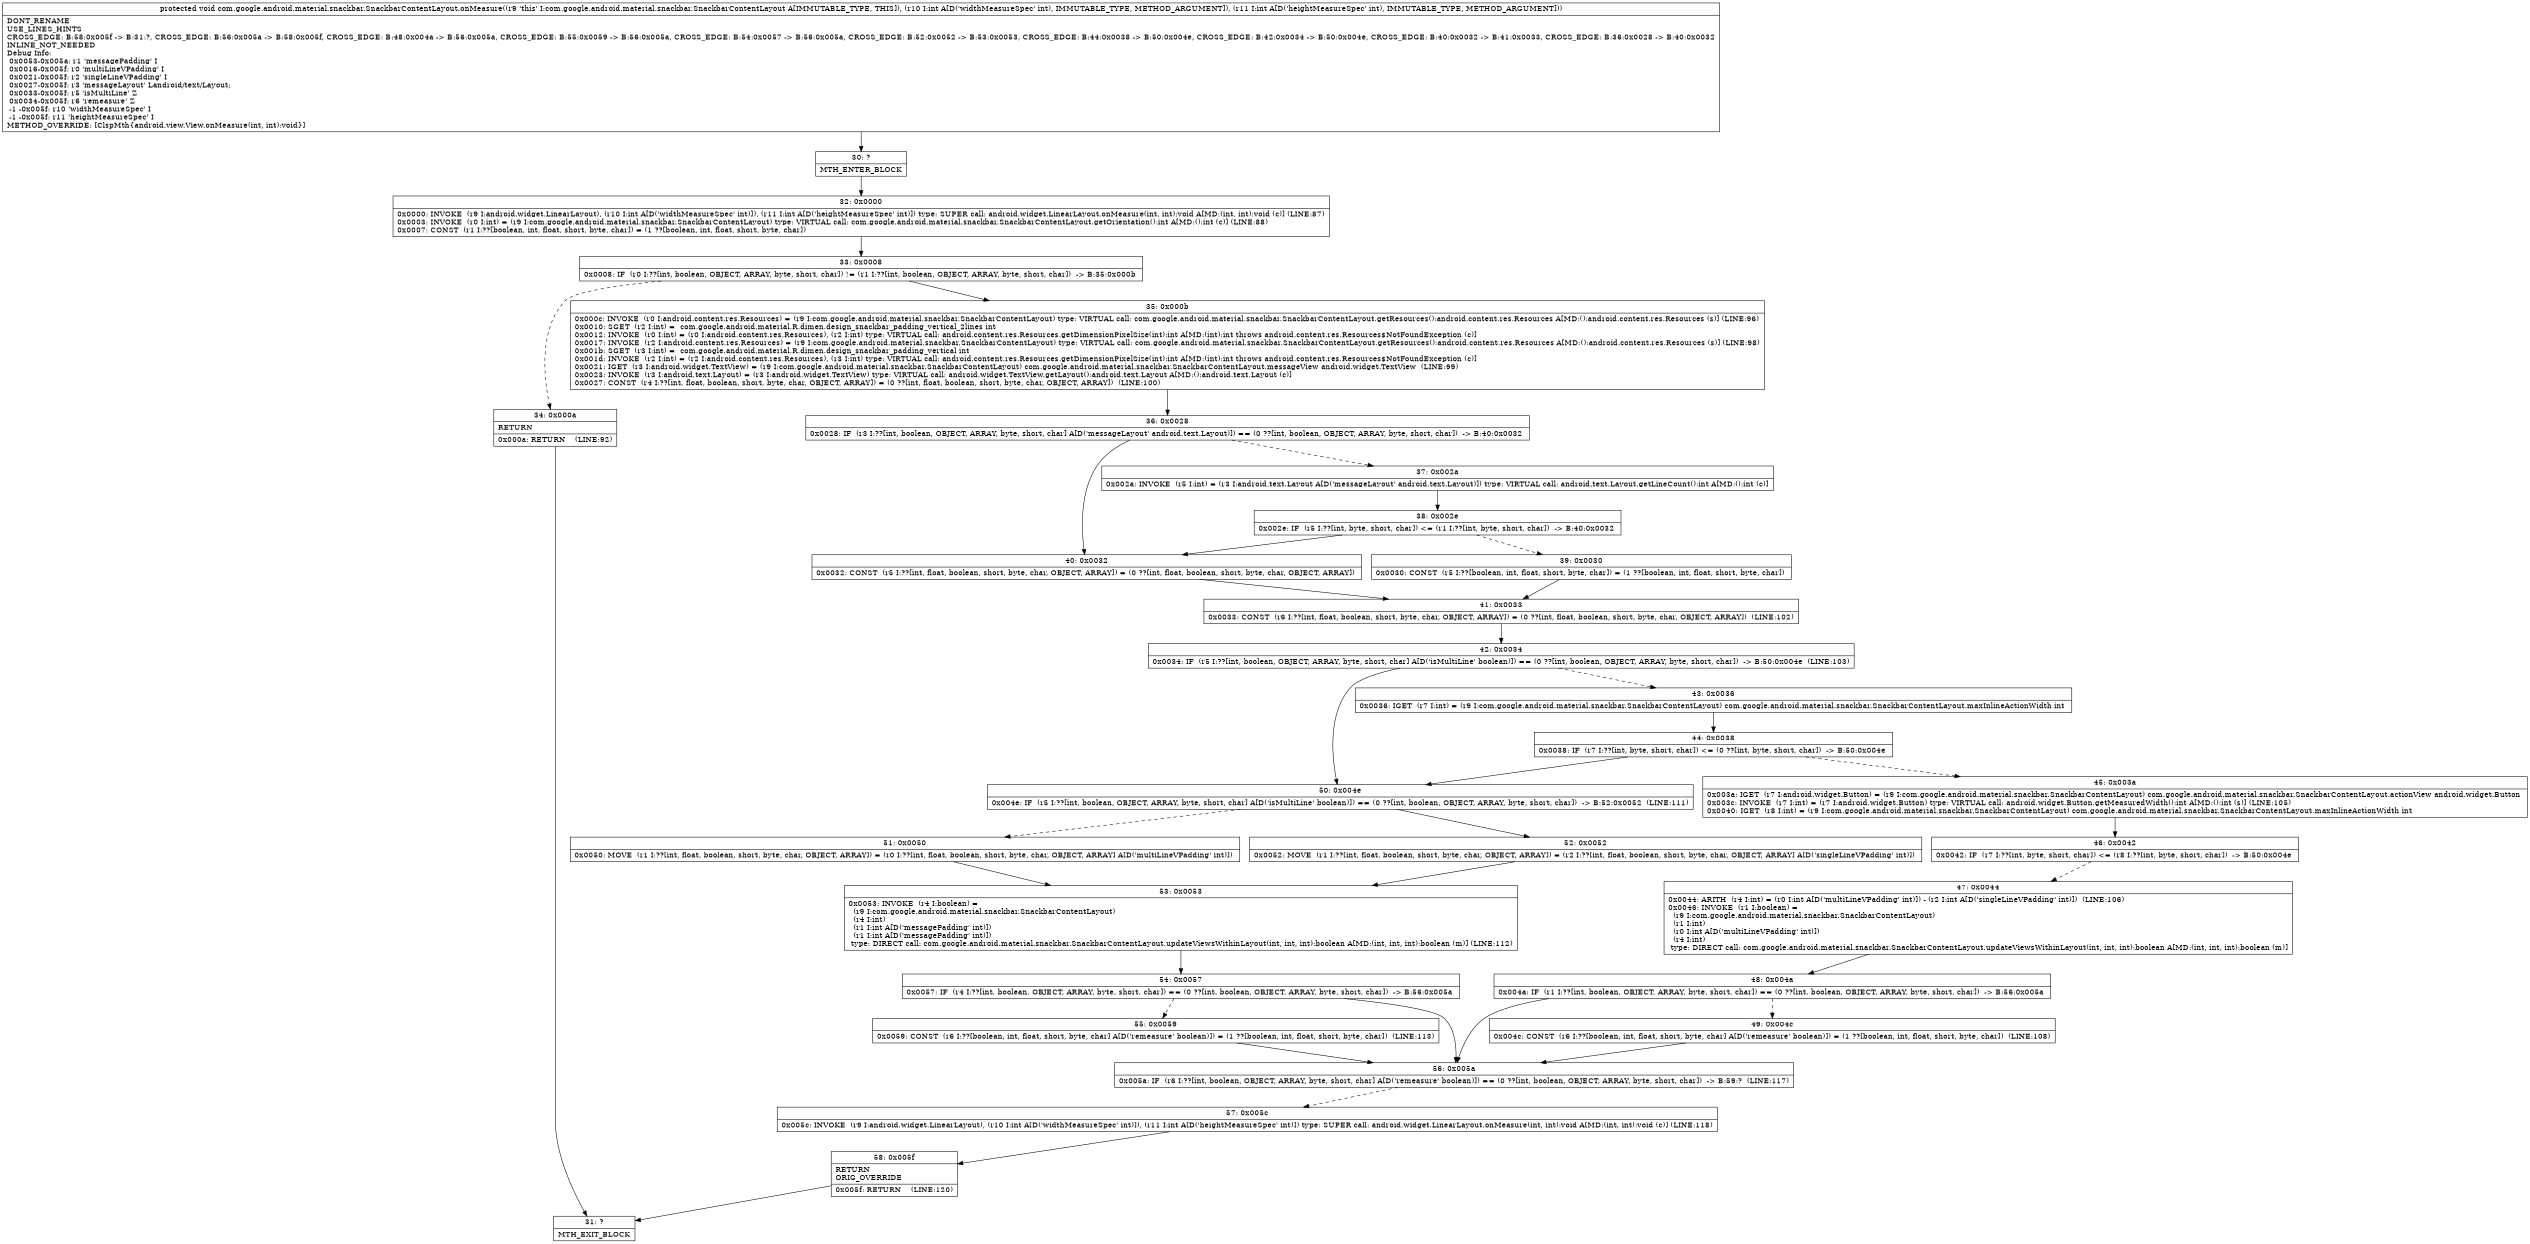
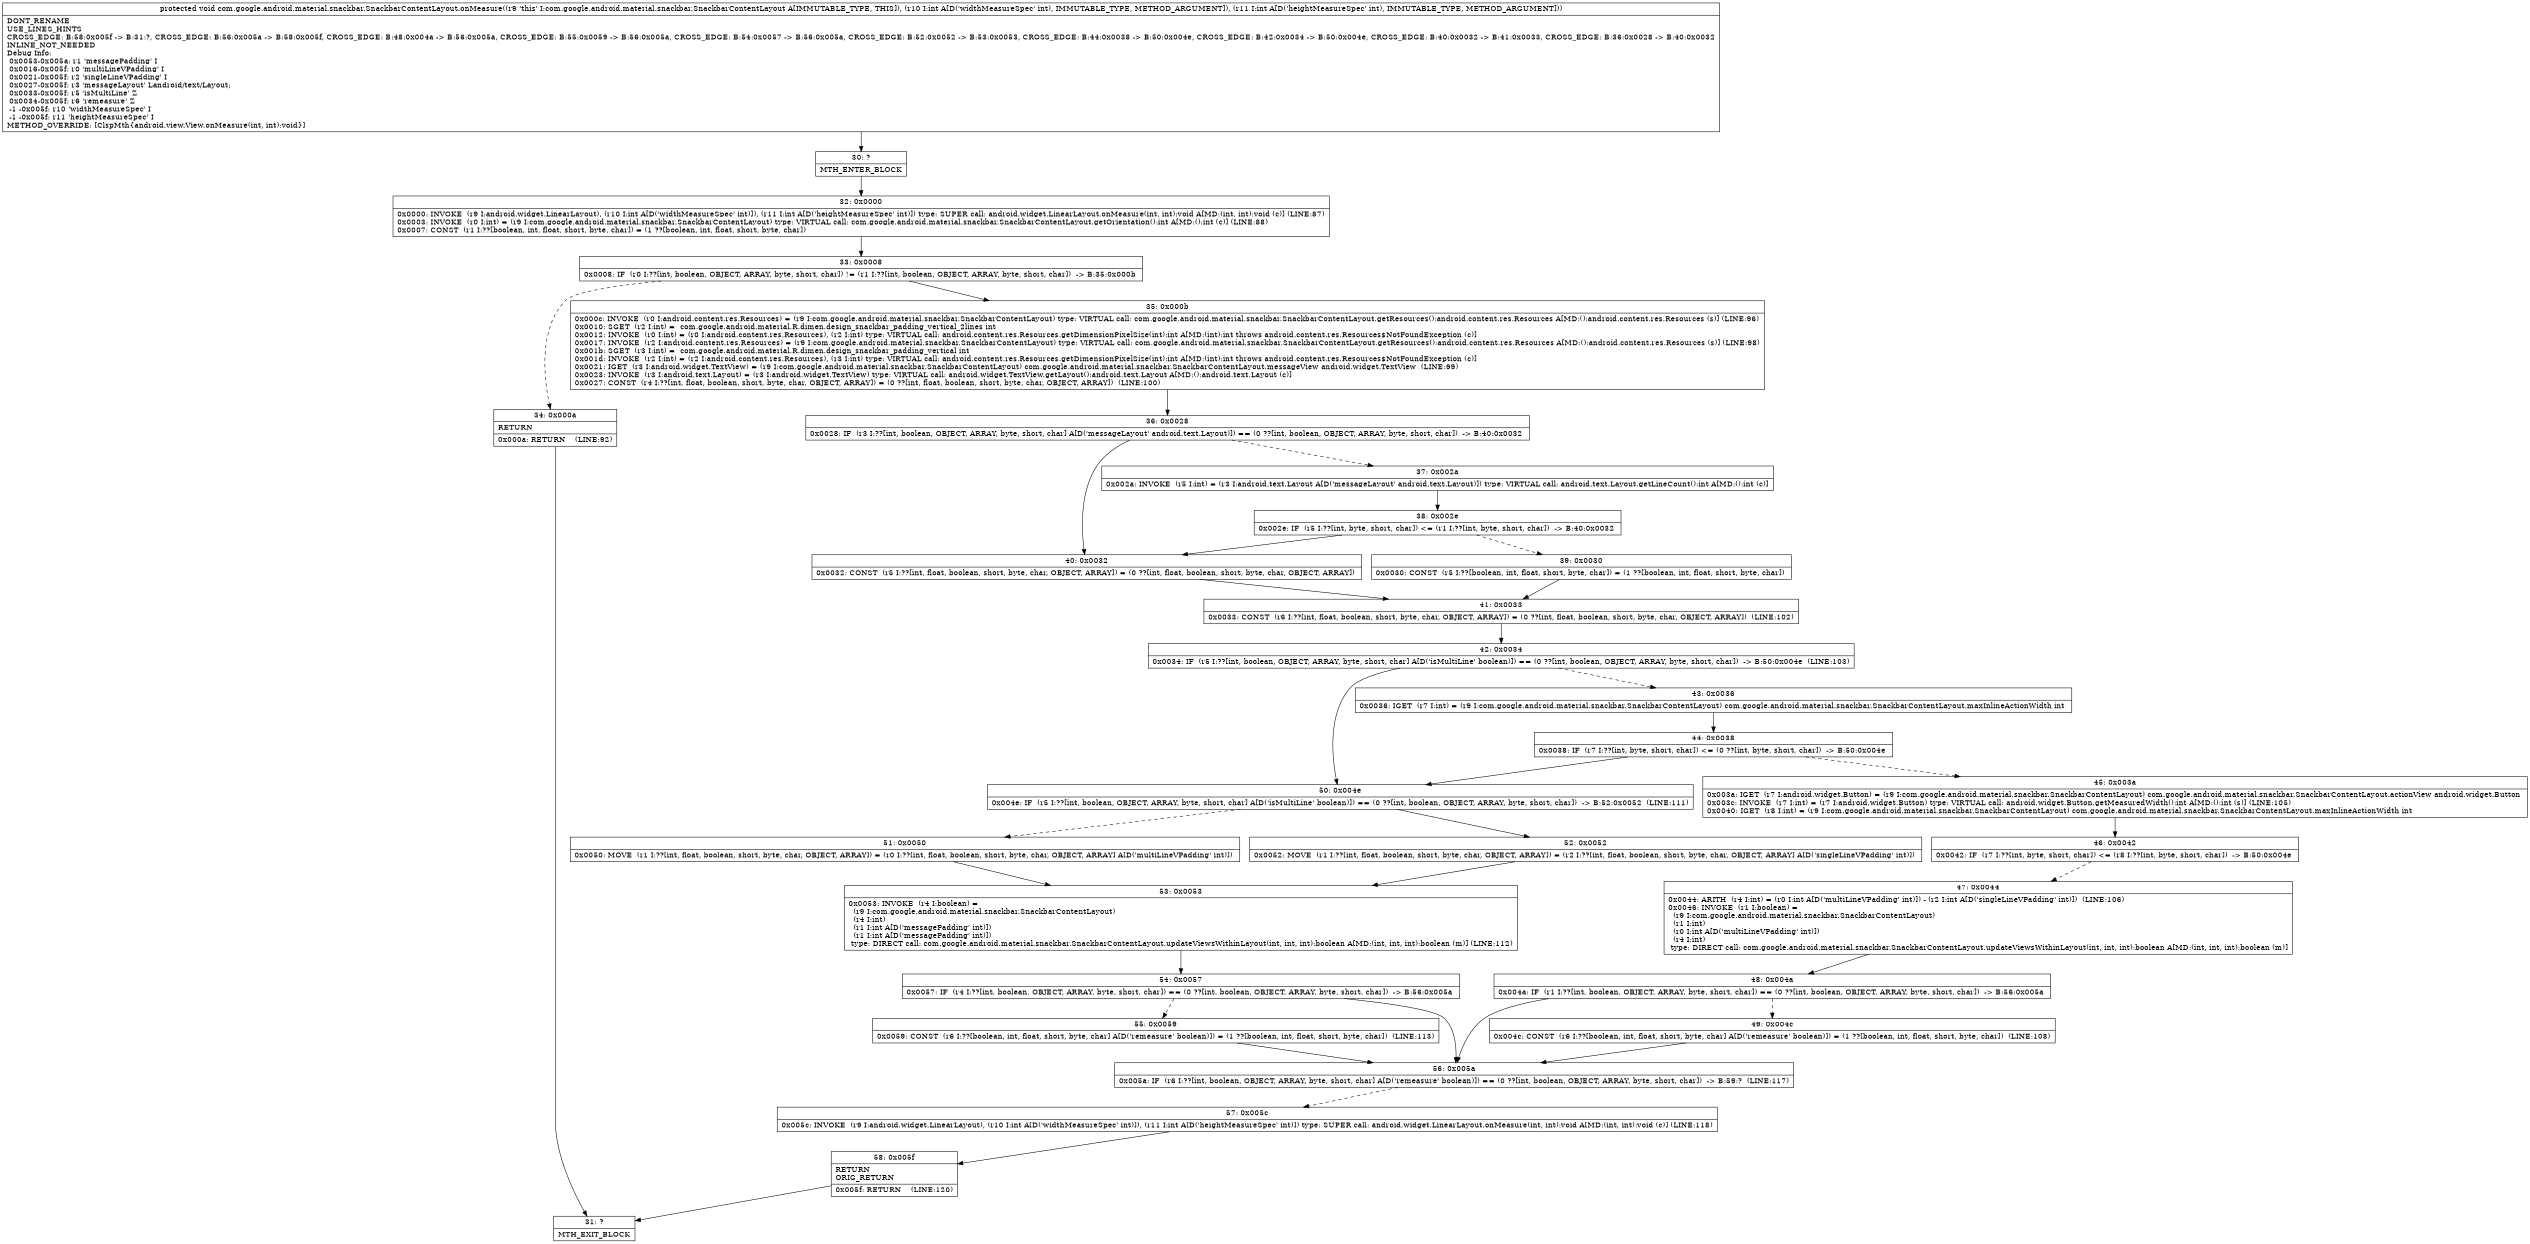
node "58: 0x005f": text "ORIG_OVERRIDE" -> "ORIG_RETURN"
